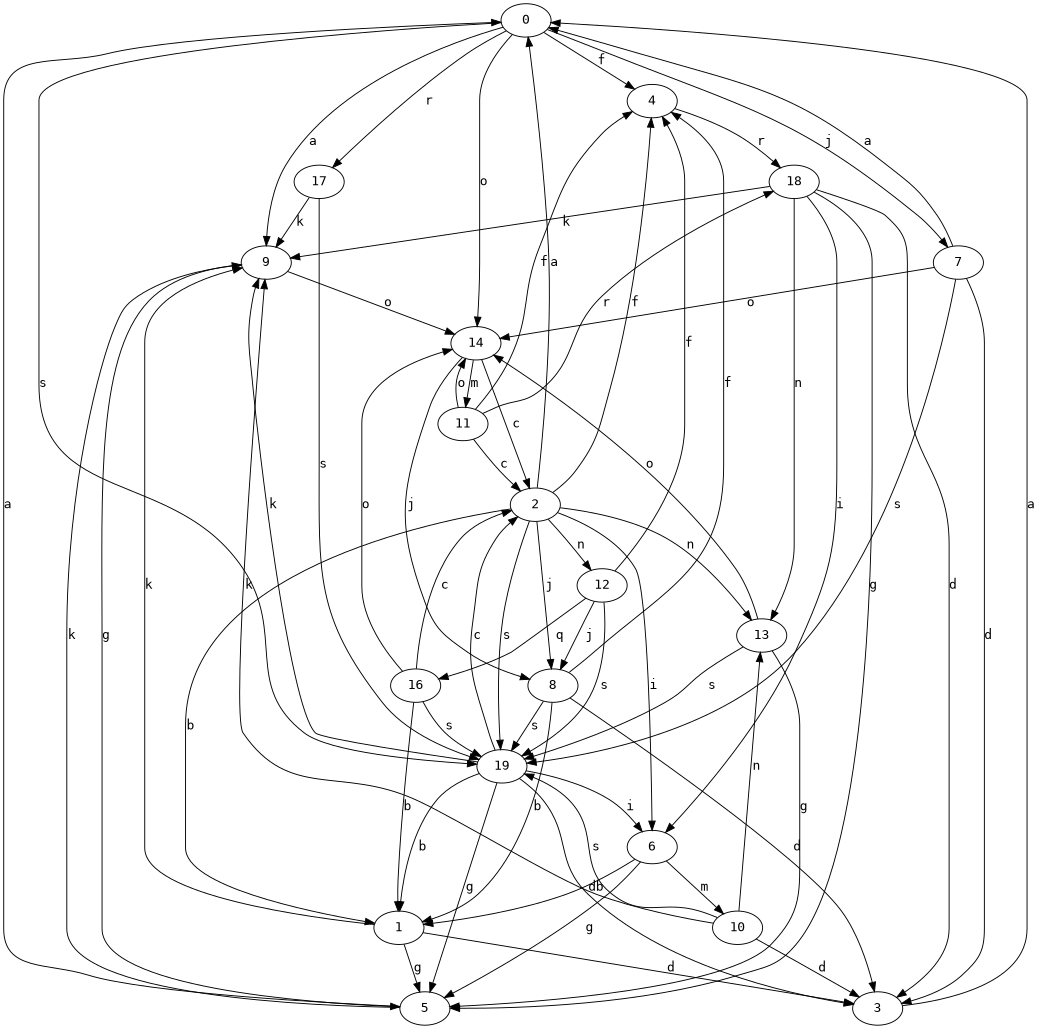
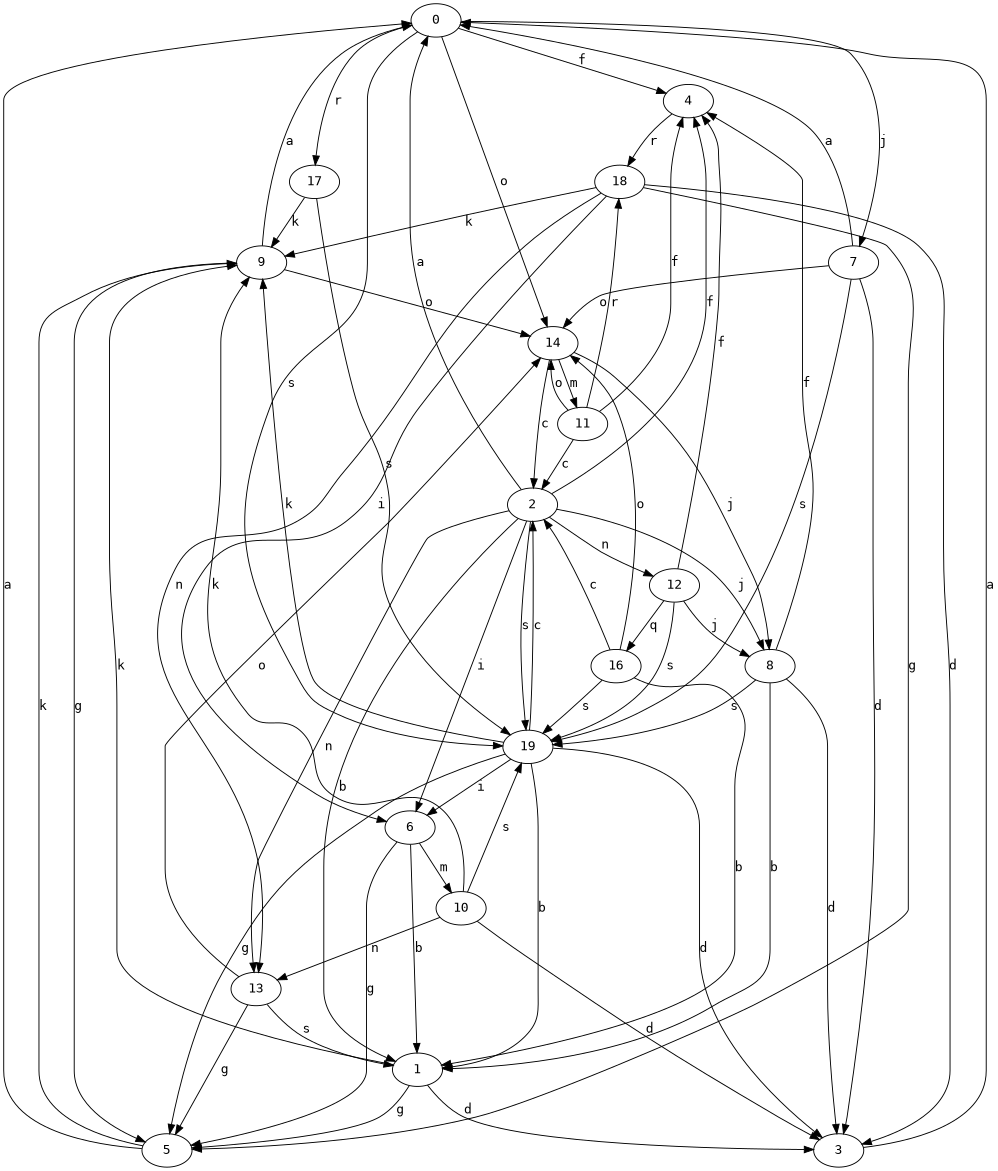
edge "0" -> "9": reversed
edge "13" -> "19": now "13" -> "1"
